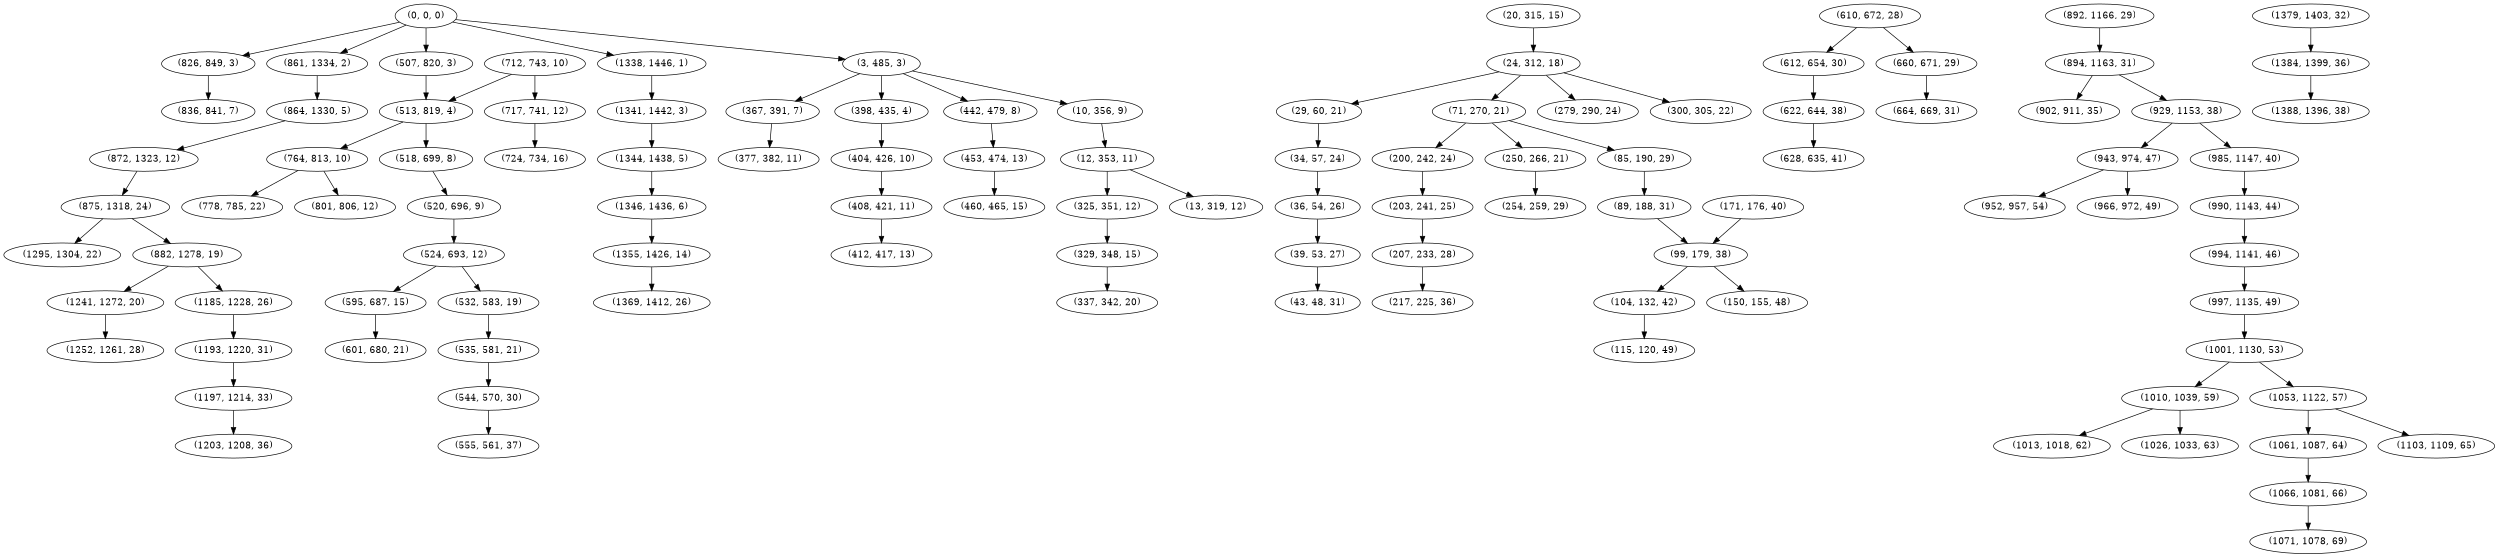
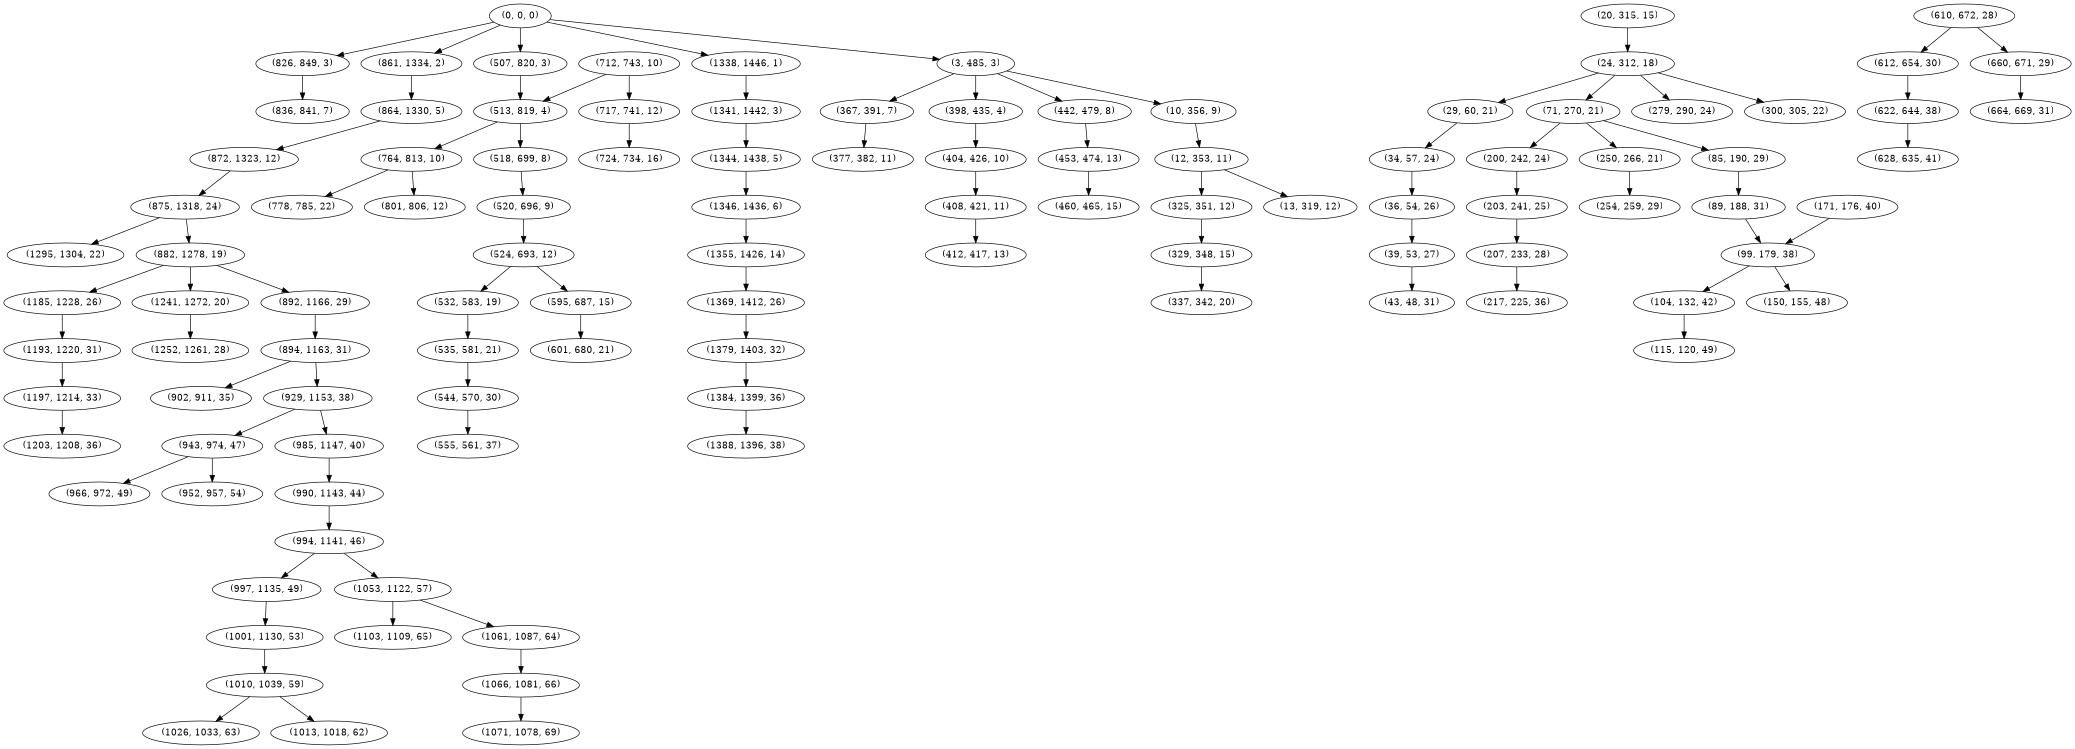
edge "(882, 1278, 19)" -> "(892, 1166, 29)": added
edge "(1369, 1412, 26)" -> "(1379, 1403, 32)": added
edge "(1001, 1130, 53)" -> "(1053, 1122, 57)": now "(994, 1141, 46)" -> "(1053, 1122, 57)"
